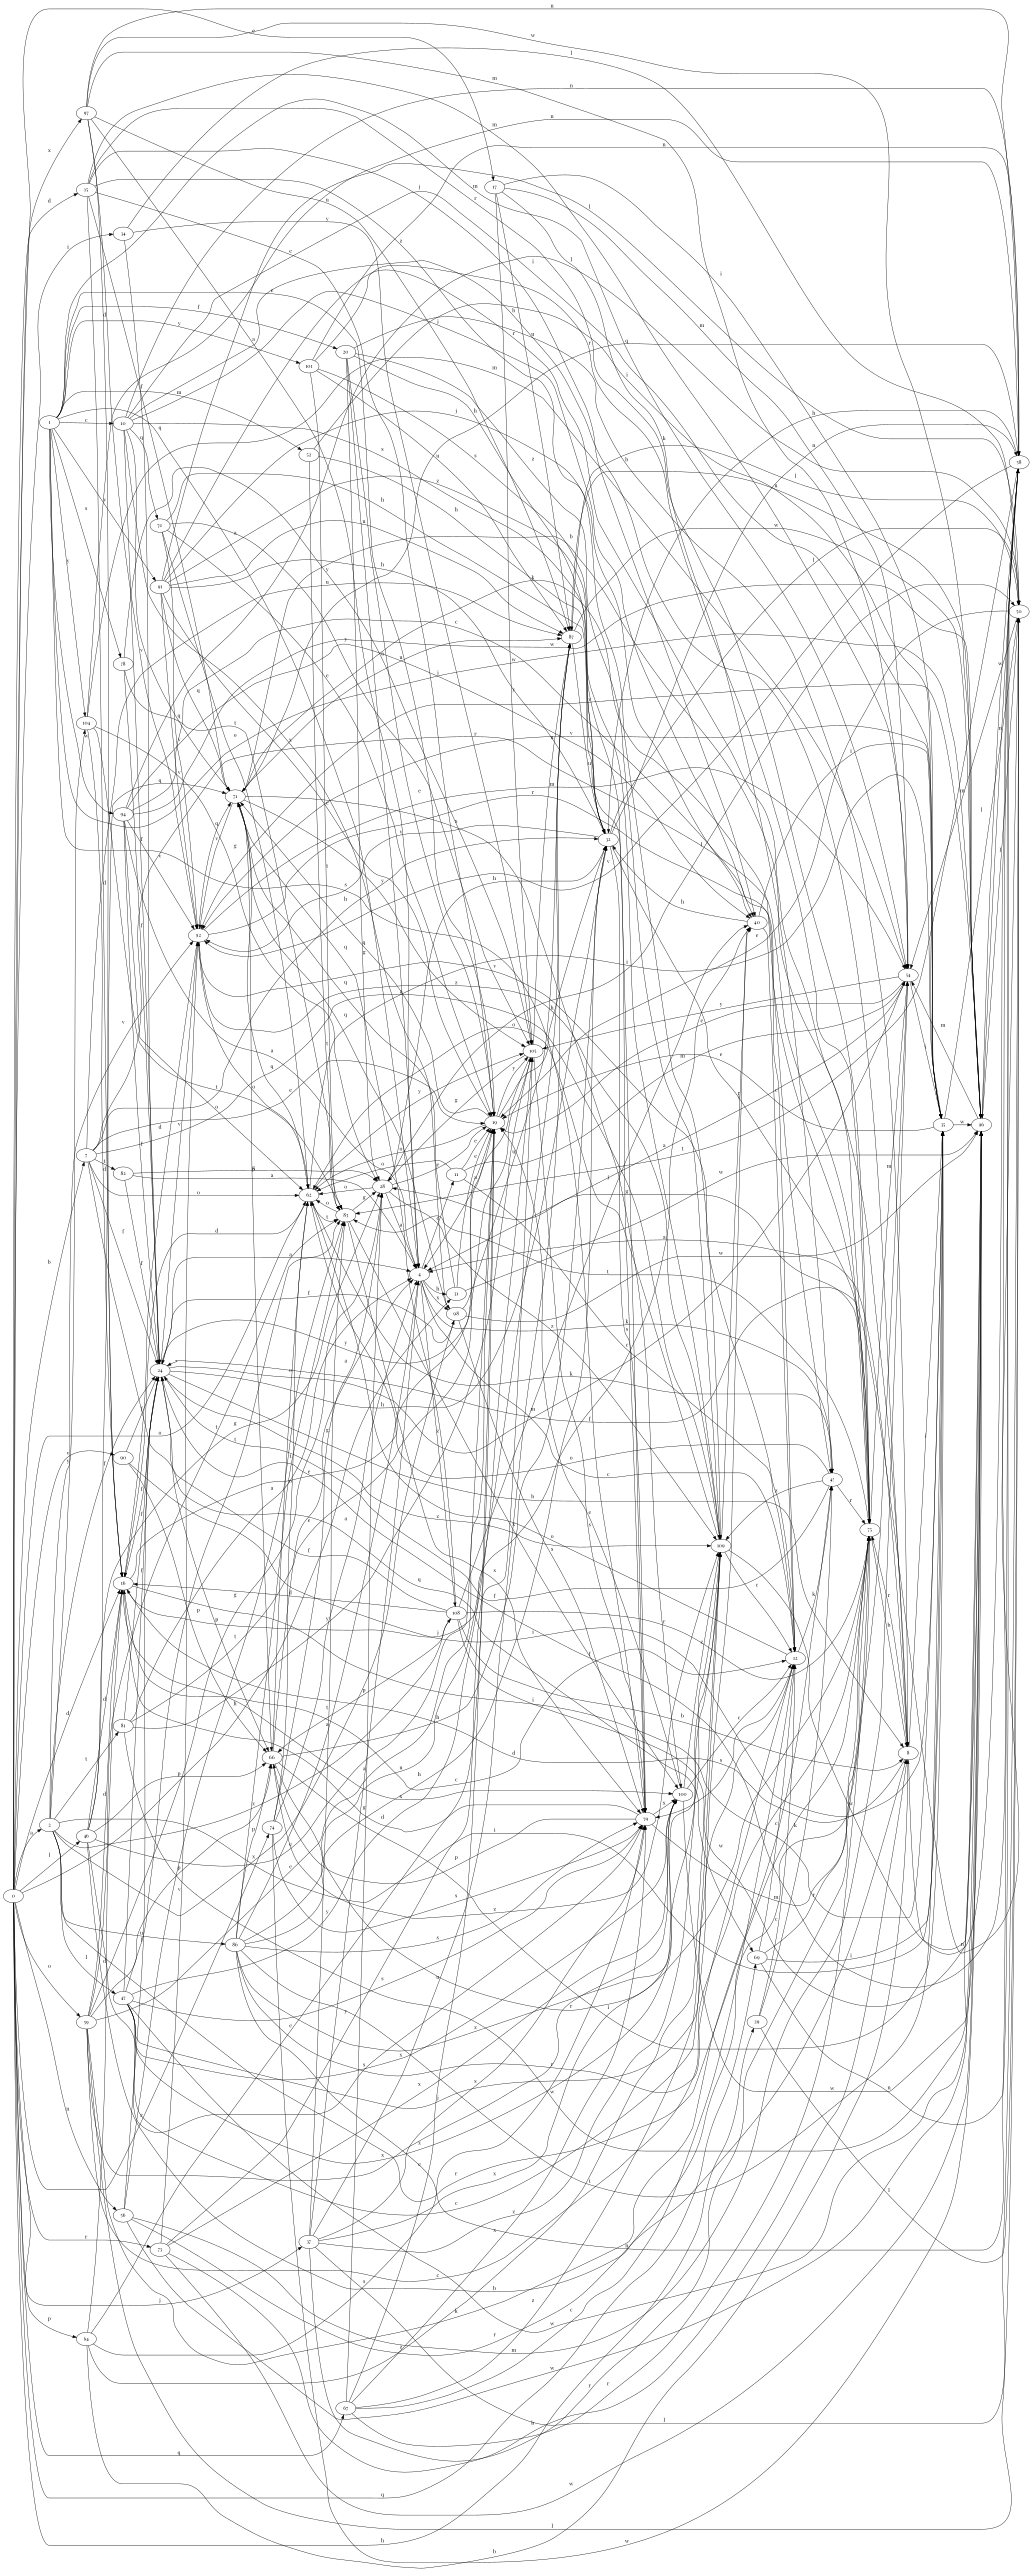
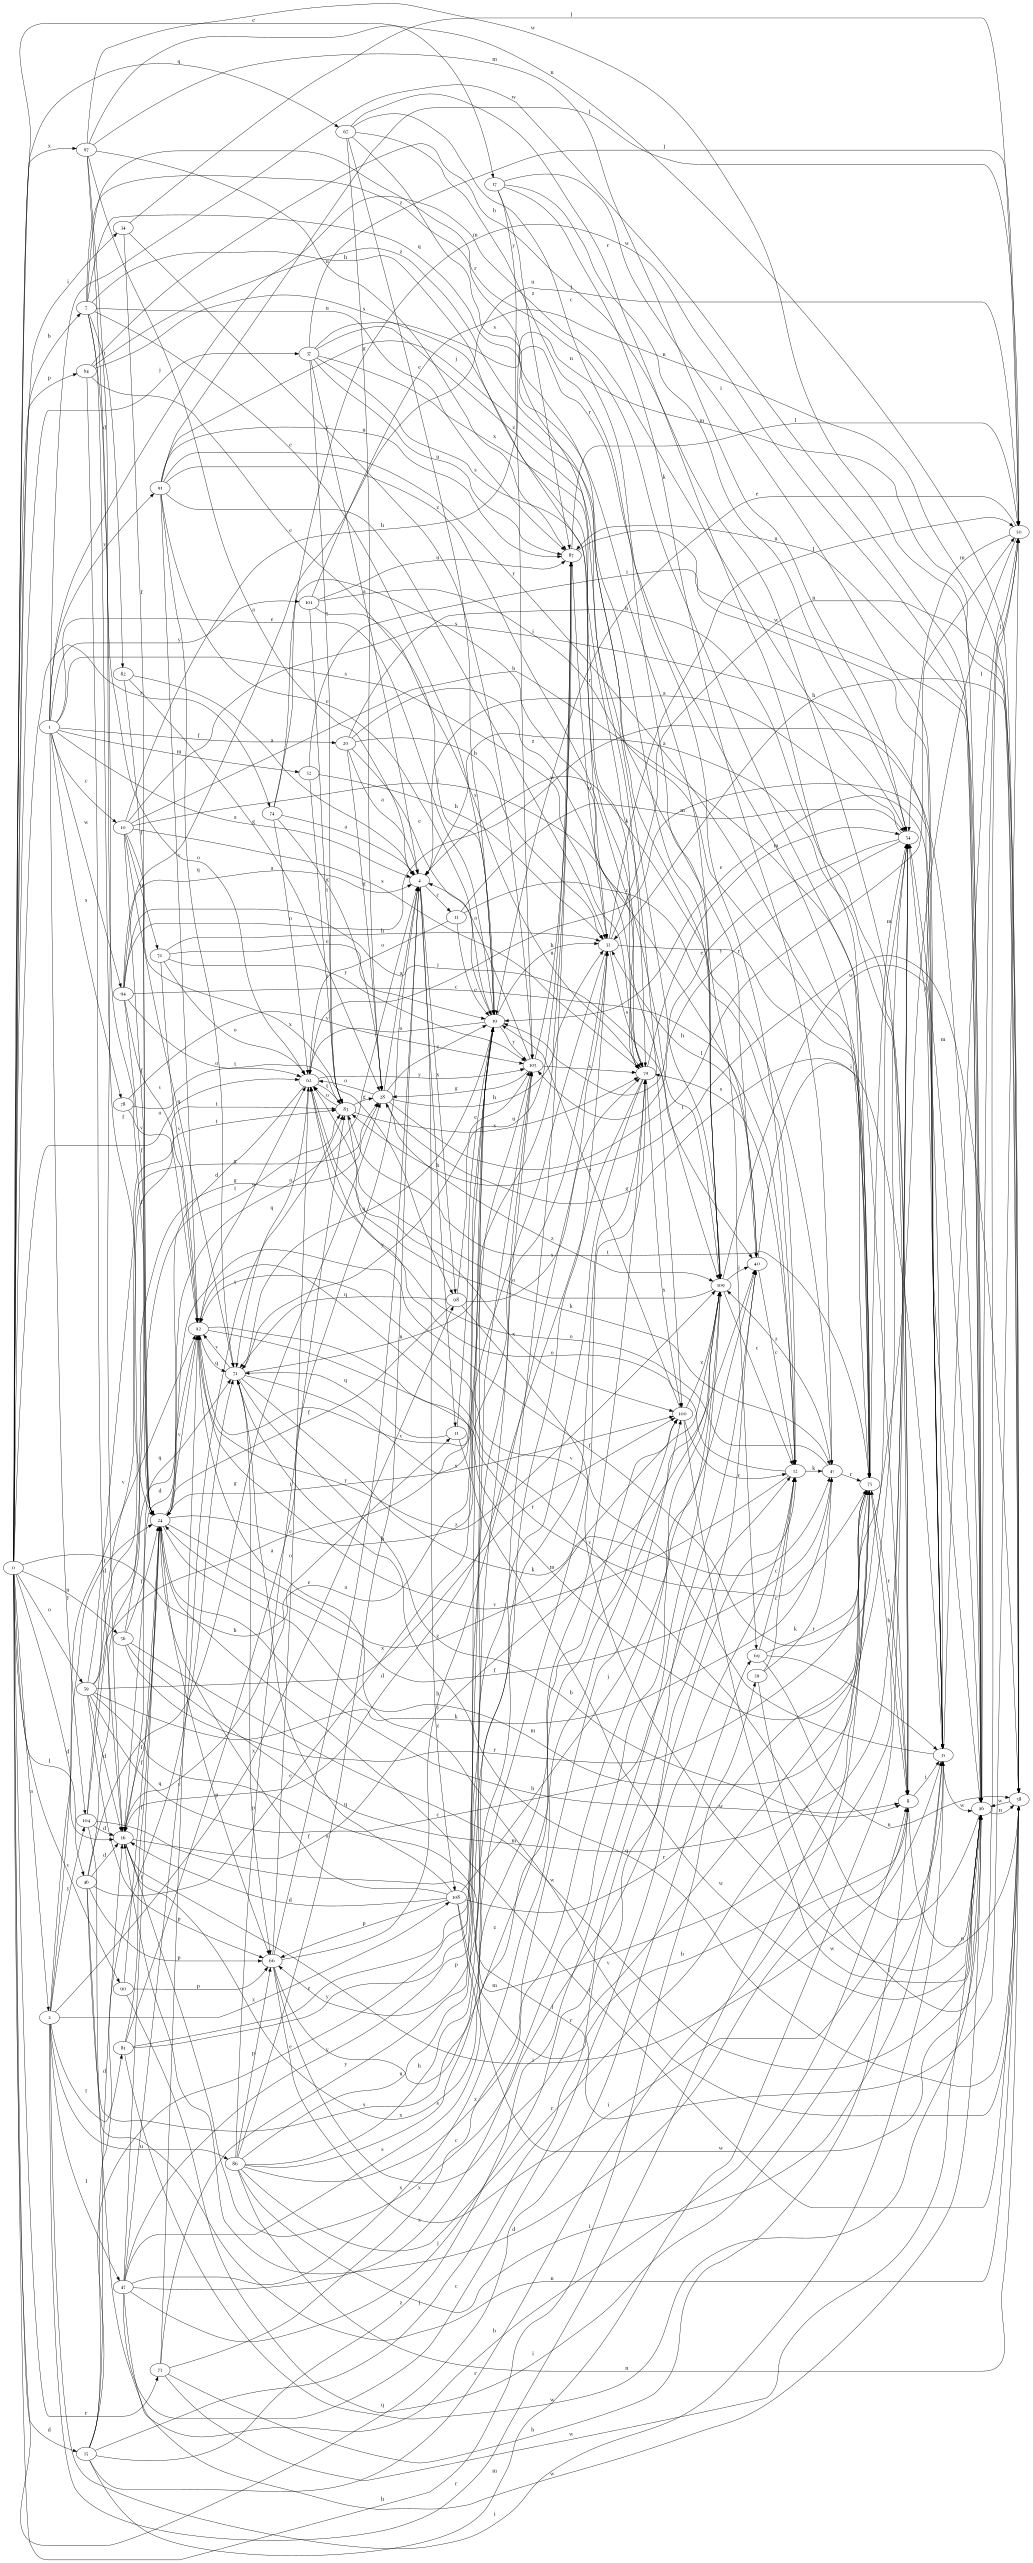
edge "4" -> "12": removed, label "c"
